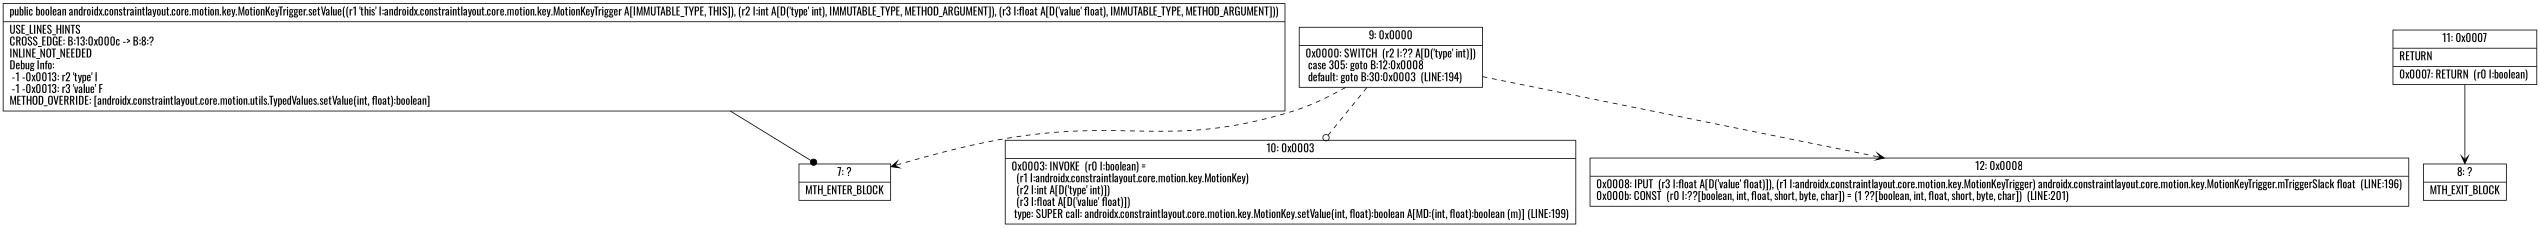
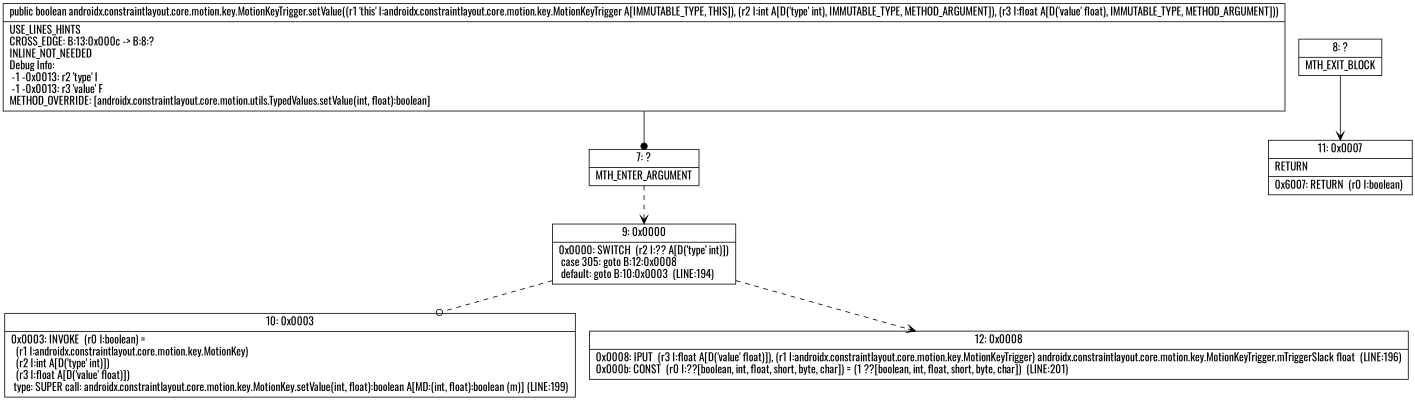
node "11: 0x0007": text "0x0007: RETURN  (r0 I:boolean)" -> "0x6007: RETURN  (r0 I:boolean)"
node "9: 0x0000": text "default: goto B:30:0x0003  (LINE:194)" -> "default: goto B:10:0x0003  (LINE:194)"
edge "11: 0x0007" -> "8: ?": reversed
edge "9: 0x0000" -> "7: ?": reversed
node "7: ?": text "MTH_ENTER_BLOCK" -> "MTH_ENTER_ARGUMENT"
